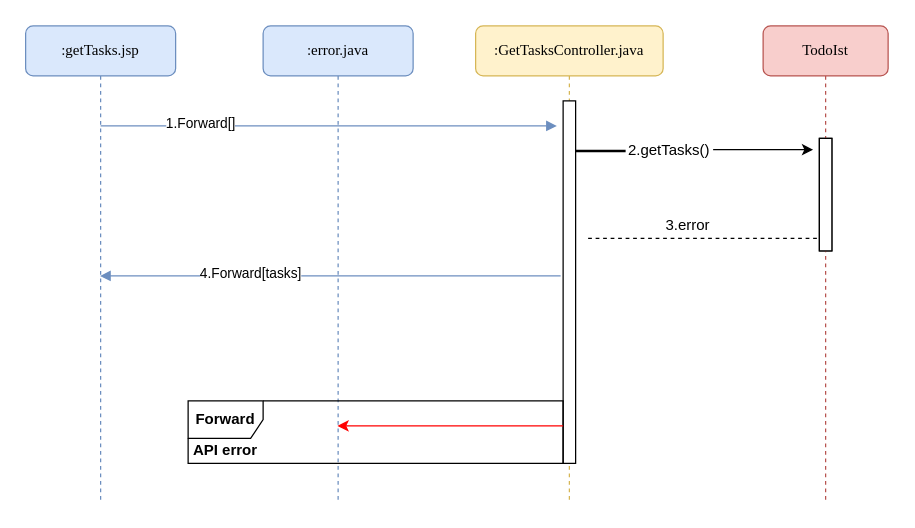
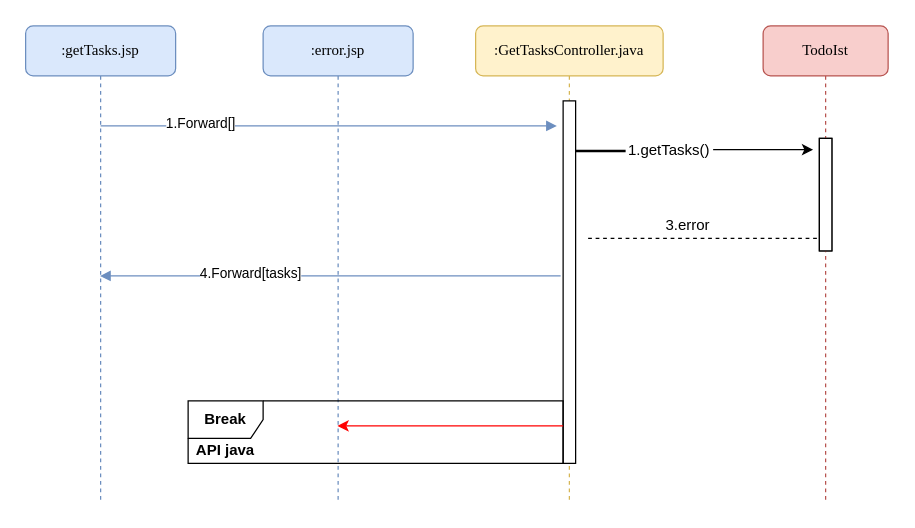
node ":error.java": label ":error.java" -> ":error.jsp"
node "2.getTasks()": label "2.getTasks()" -> "1.getTasks()"
node "Forward": label "Forward" -> "Break"
node "API error": label "API error" -> "API java"
